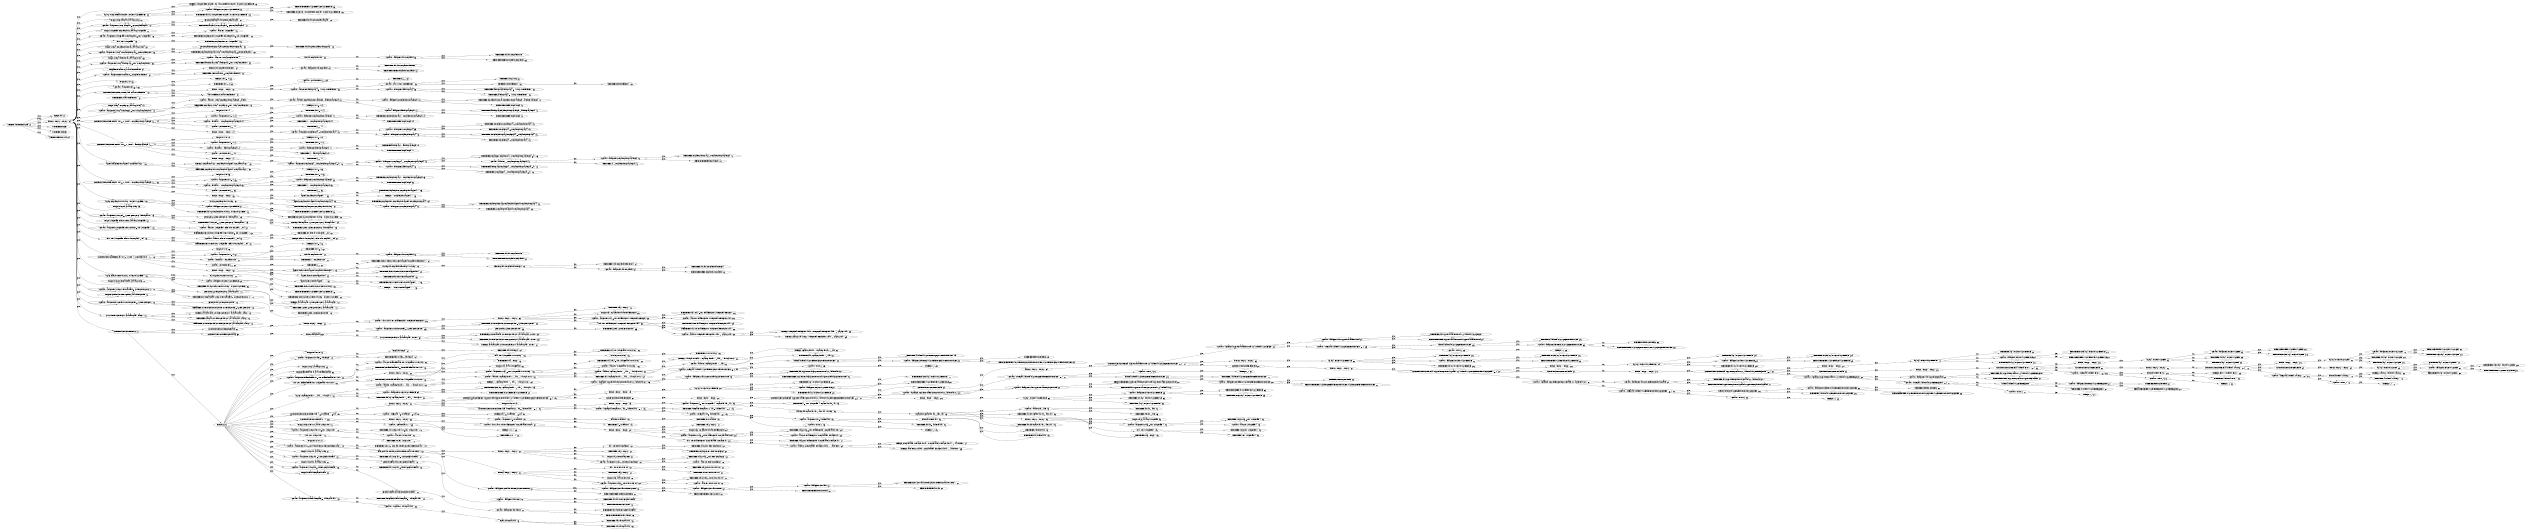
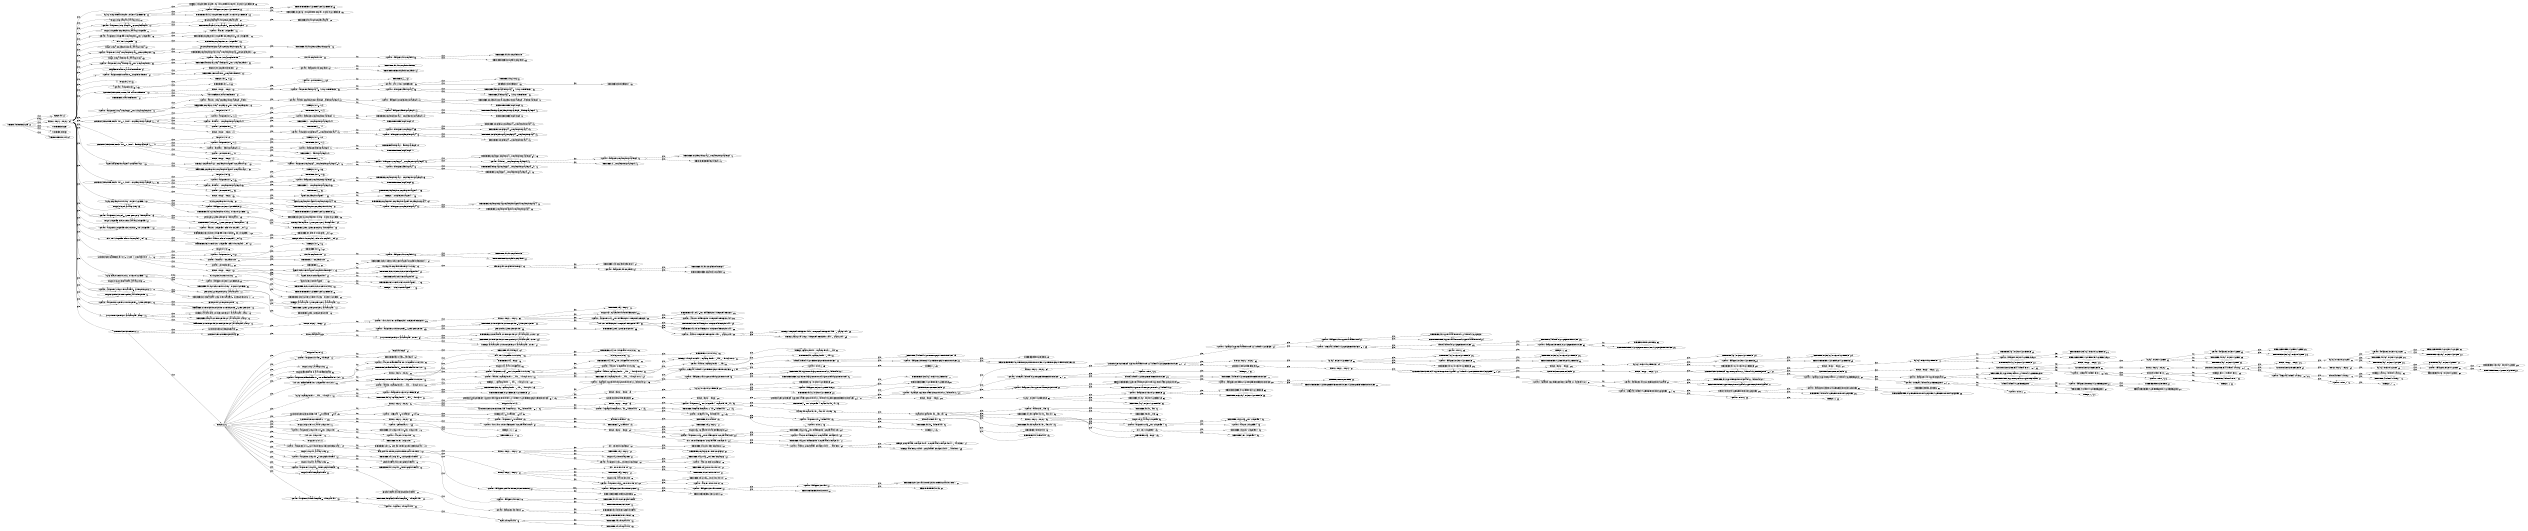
node "(LOCAL,String[] compileArgs: java.lang.String[])": removed
edge "(equals,sdir.equals(ddir))" -> "(IDENTIFIER,ddir,sdir.equals(ddir))": reversed
